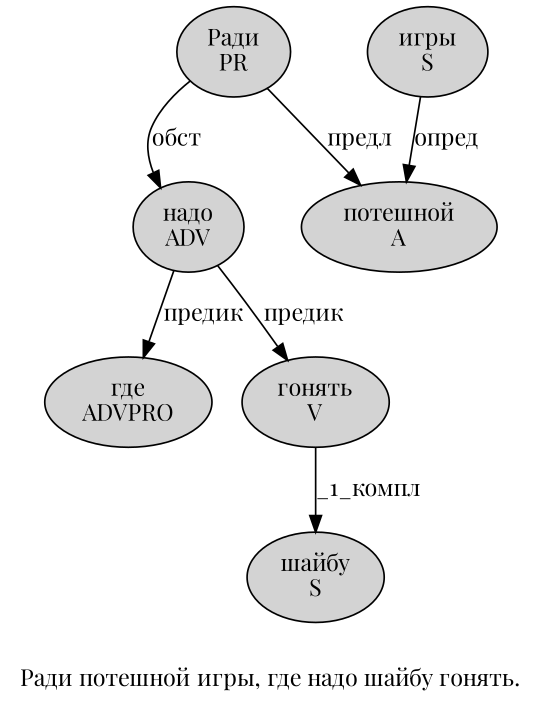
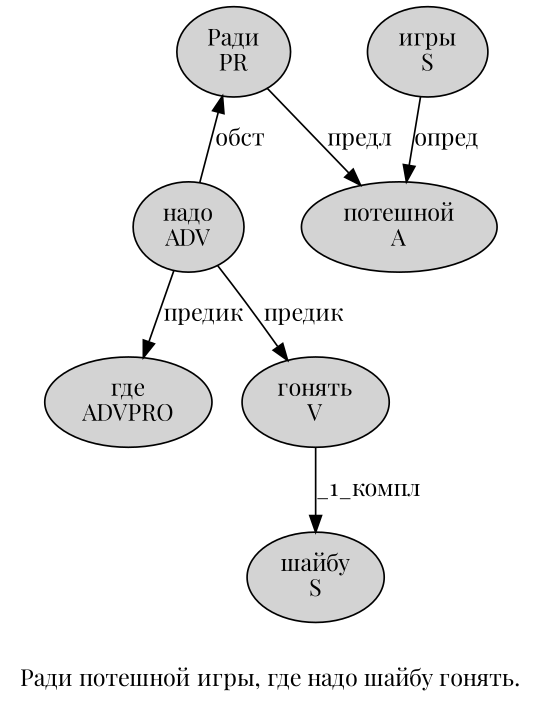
edge "Ради PR" -> "надо ADV": reversed
